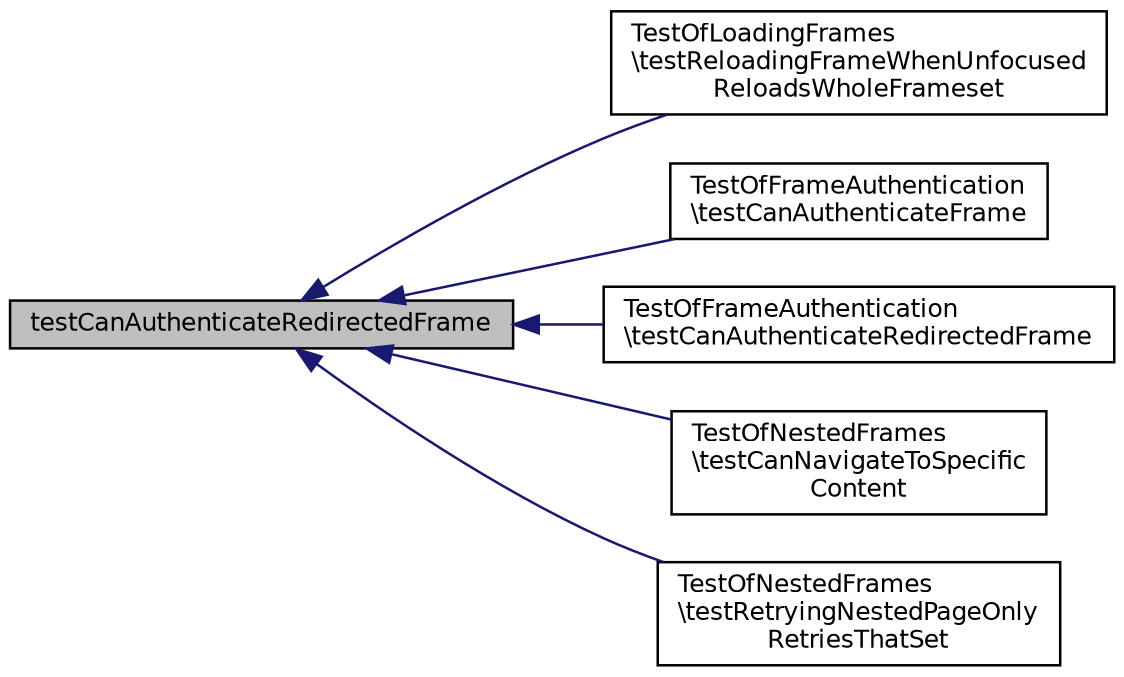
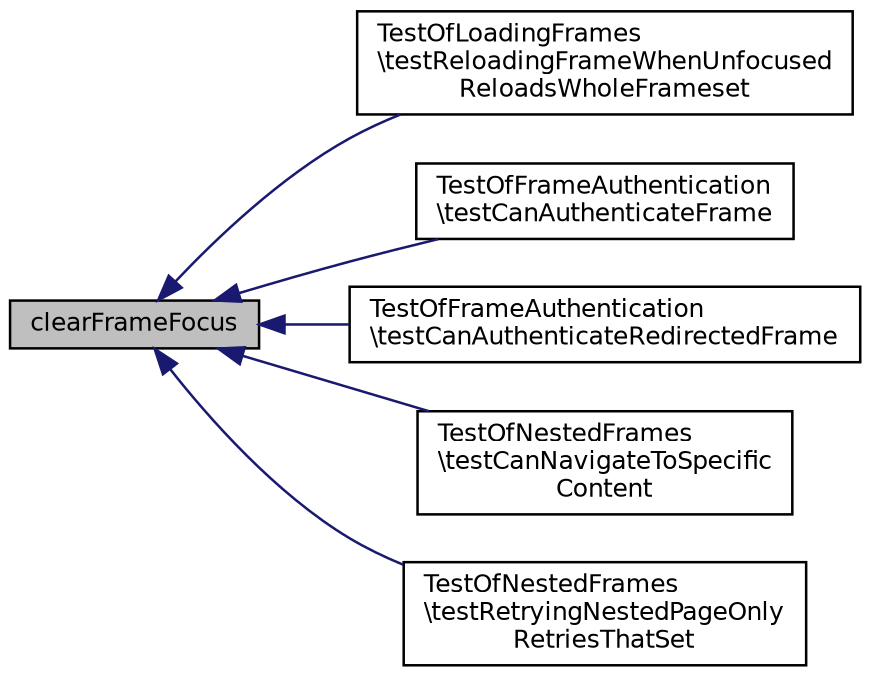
node "testCanAuthenticateRedirectedFrame": label "testCanAuthenticateRedirectedFrame" -> "clearFrameFocus"
